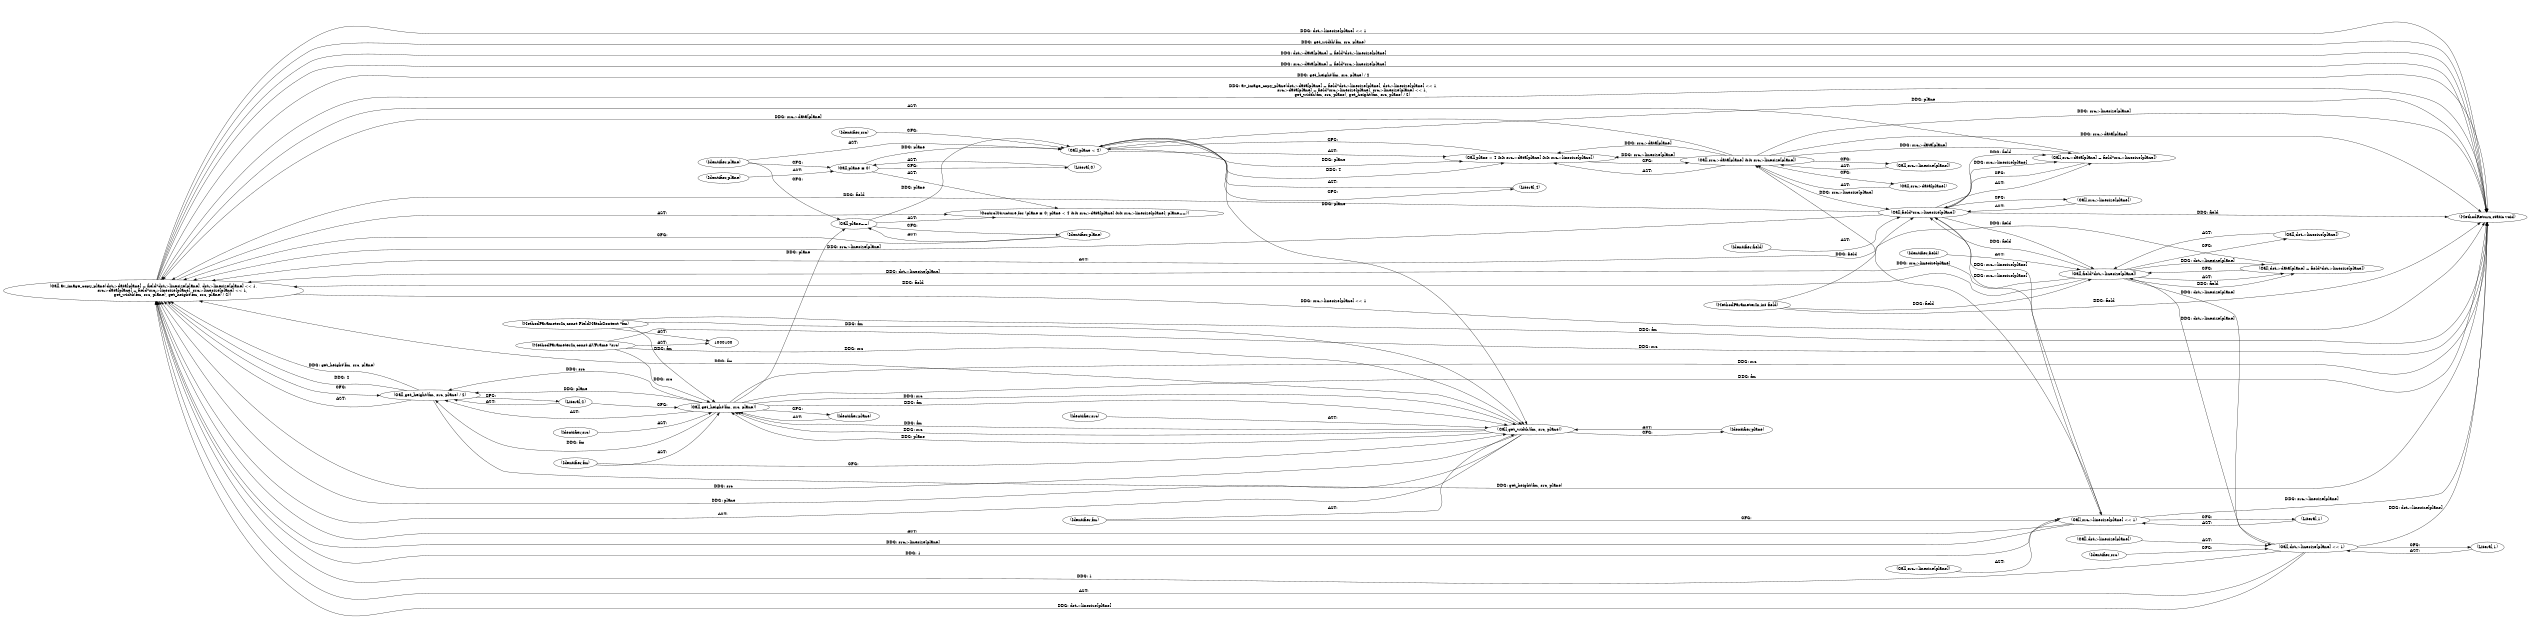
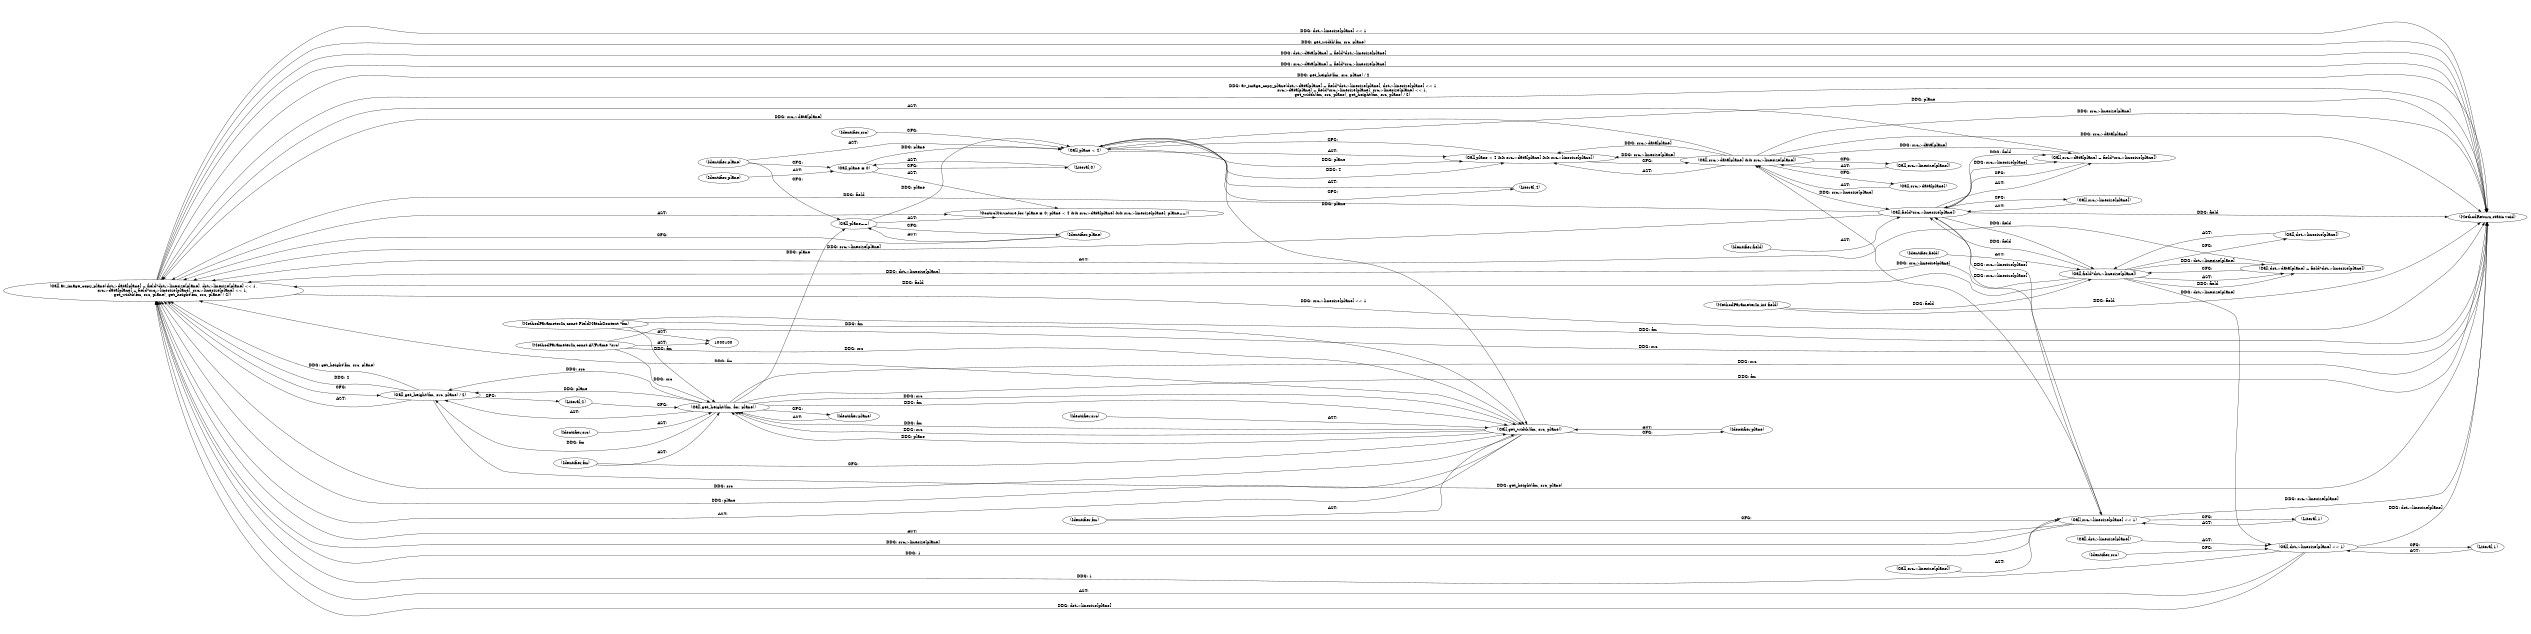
edge "(MethodParameterIn,int field)" -> "(Call,field*src->linesize[plane])": removed, label "DDG: field"
edge "(Literal,2)" -> "(Call,get_height(fm, src, plane) / 2)": removed, label "AST:"
node "(Call,get_height(fm, src, plane))": label "(Call,get_height(fm, src, plane))" -> "(Call,get_height(fm, for, plane))"
edge "(Call,dst->linesize[plane] << 1)" -> "(Call,field*dst->linesize[plane])": removed, label "DDG: dst->linesize[plane]"
